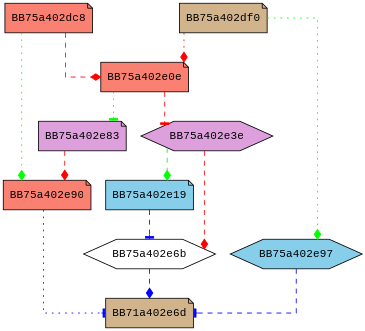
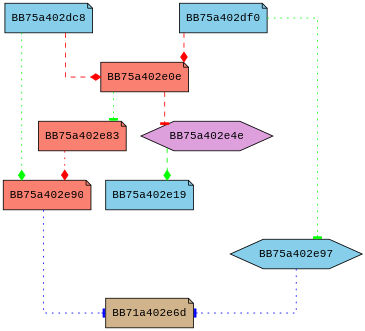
node "BB75a402dc8": fillcolor salmon -> skyblue
node "BB75a402df0": fillcolor tan -> skyblue
edge "BB75a402df0" -> "BB75a402e0e": style dotted -> dashed
edge "BB75a402df0" -> "BB75a402e97": arrowhead diamond -> tee
node "BB75a402e83": fillcolor plum -> salmon
node "BB75a402e3e": label "BB75a402e3e" -> "BB75a402e4e"
edge "BB75a402e83" -> "BB75a402e90": style dashed -> dotted
node "BB75a402e6b": removed
edge "BB75a402e97" -> "BB71a402e6d": style dashed -> dotted
